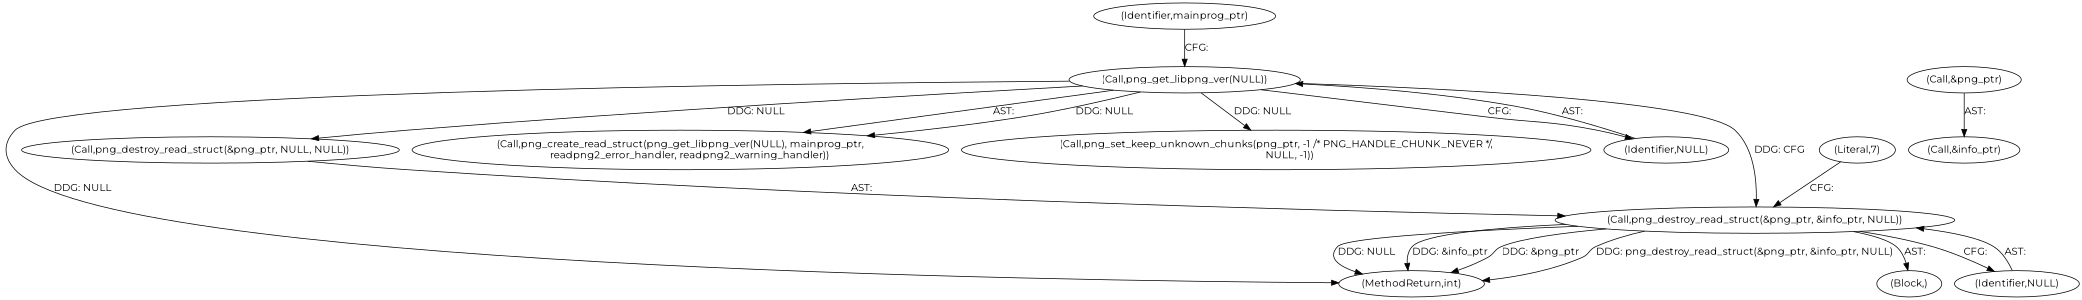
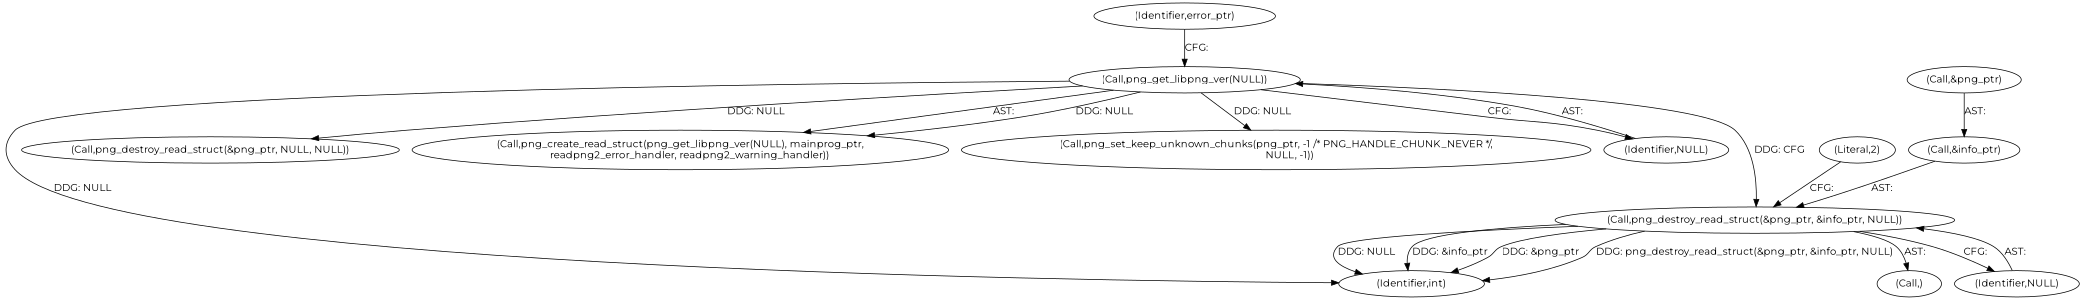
node "(Identifier,mainprog_ptr)": label "(Identifier,mainprog_ptr)" -> "(Identifier,error_ptr)"
node "(Literal,7)": label "(Literal,7)" -> "(Literal,2)"
edge "(Call,png_destroy_read_struct(&png_ptr, NULL, NULL))" -> "(Call,png_destroy_read_struct(&png_ptr, &info_ptr, NULL))": now "(Call,&info_ptr)" -> "(Call,png_destroy_read_struct(&png_ptr, &info_ptr, NULL))"
node "(MethodReturn,int)": label "(MethodReturn,int)" -> "(Identifier,int)"
node "(Block,)": label "(Block,)" -> "(Call,)"
